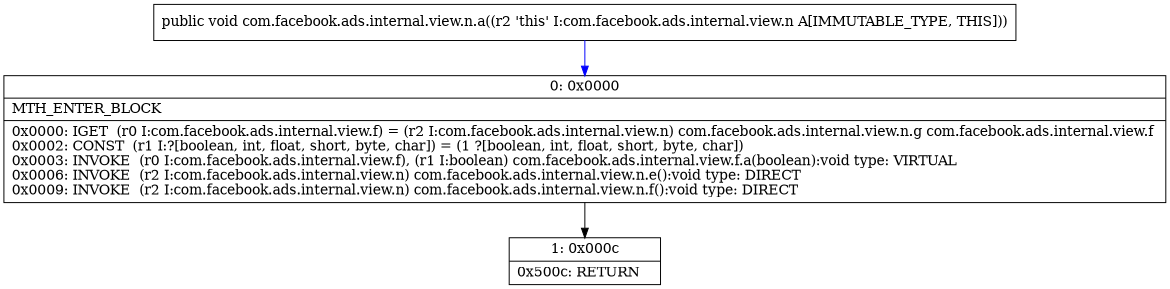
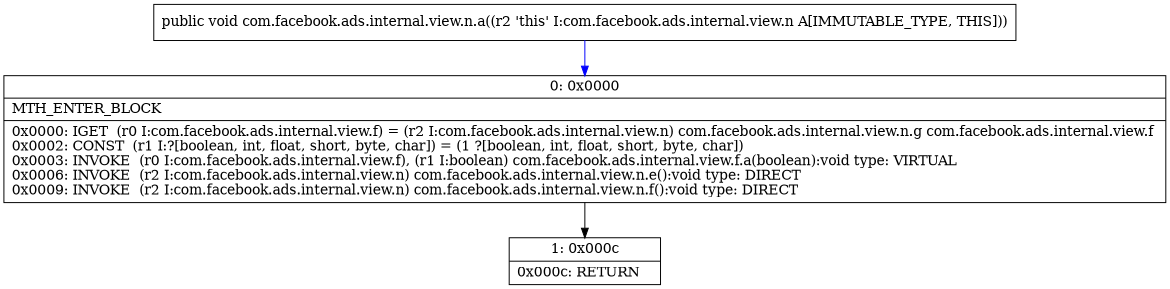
node "1: 0x000c": text "0x500c: RETURN" -> "0x000c: RETURN"
